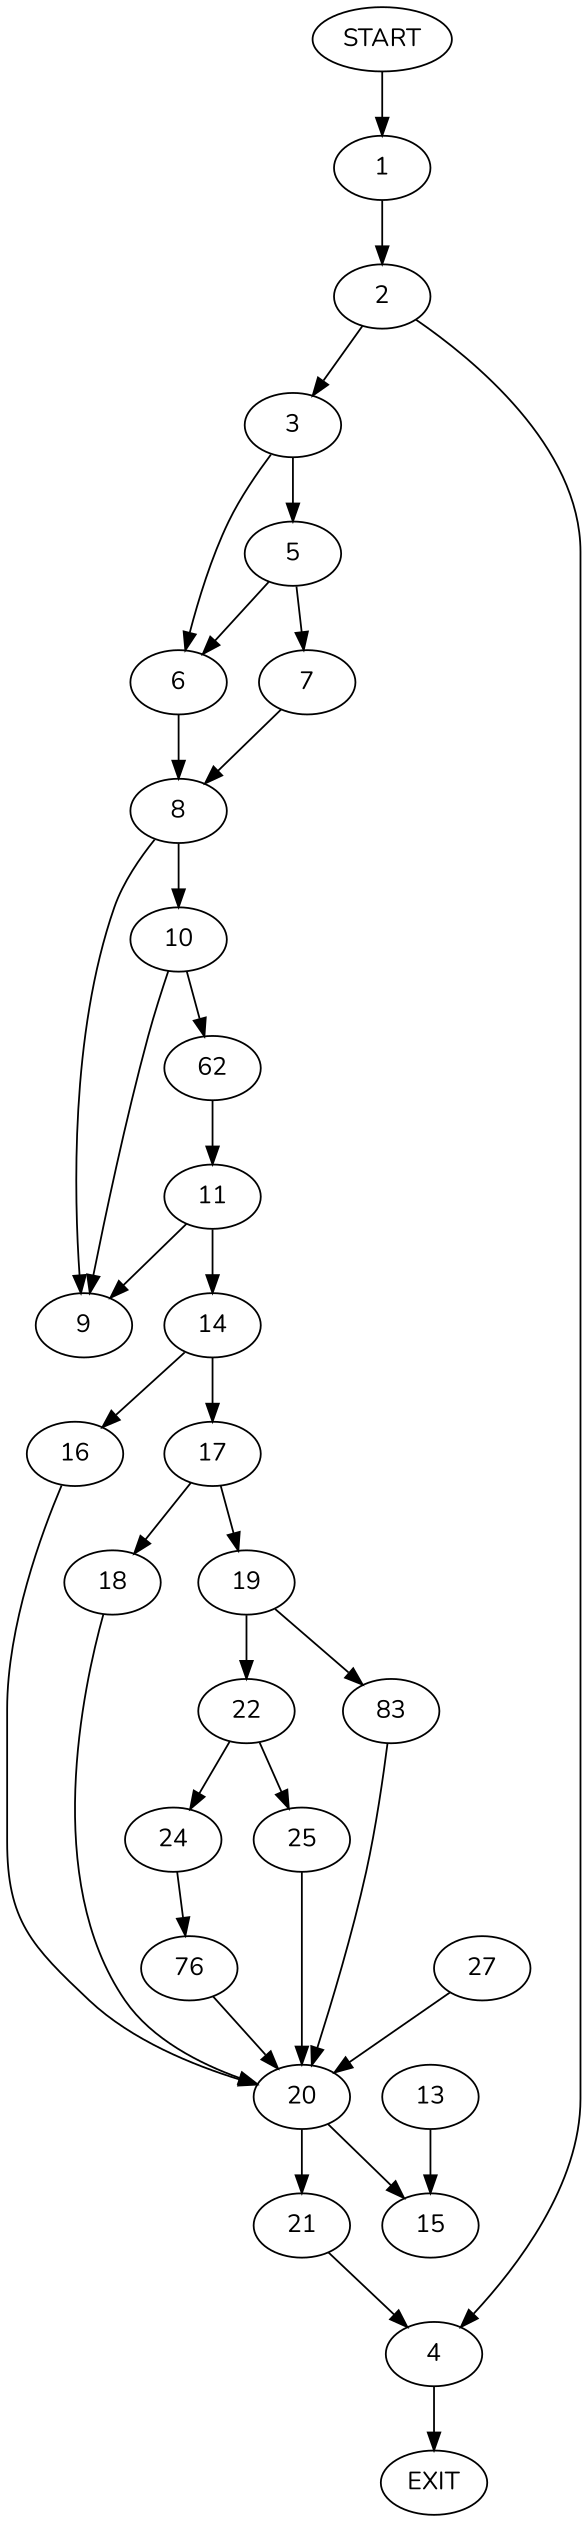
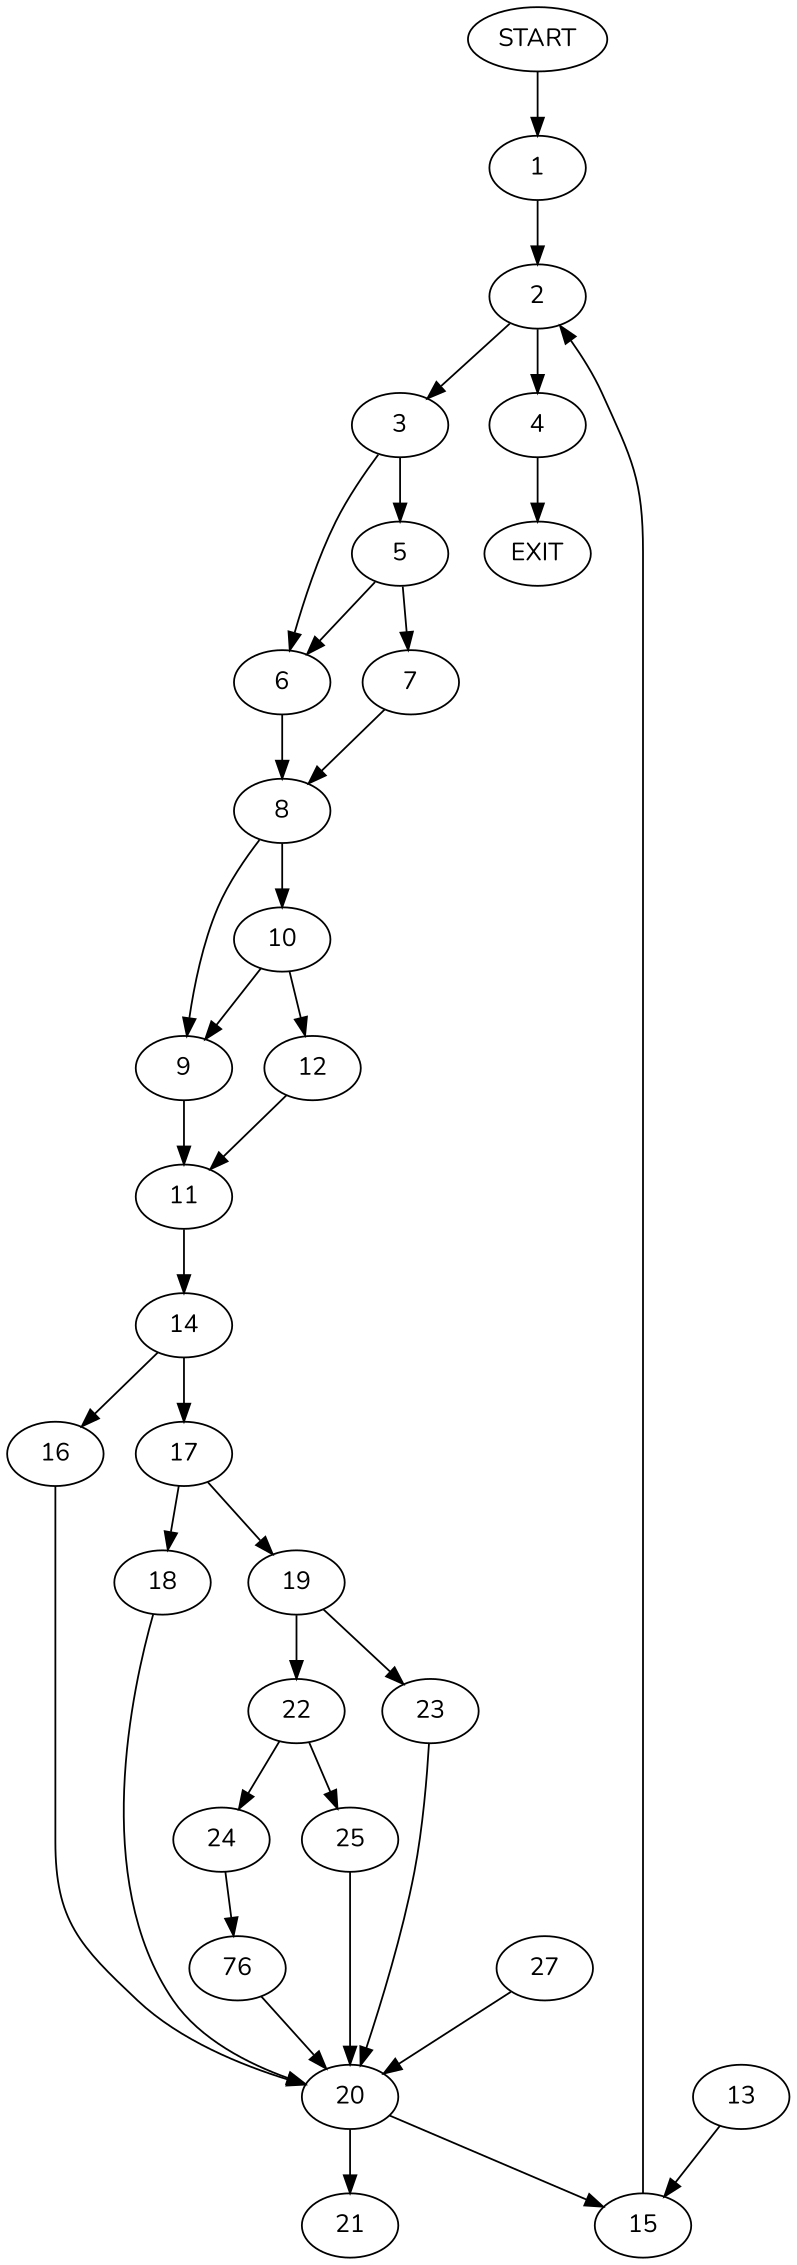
node "62": label "62" -> "12"
edge "11" -> "9": reversed
edge "15" -> "2": added
node "83": label "83" -> "23"
edge "21" -> "4": removed
